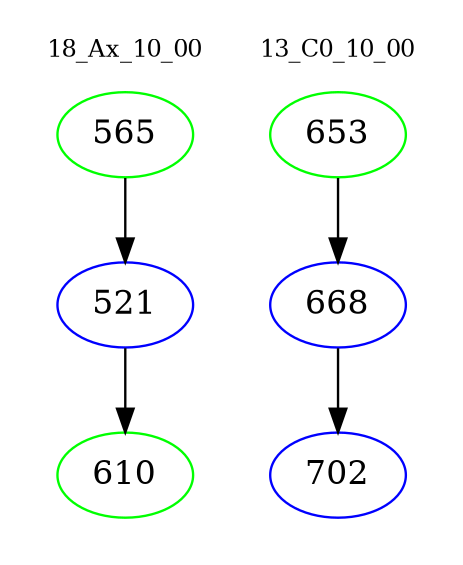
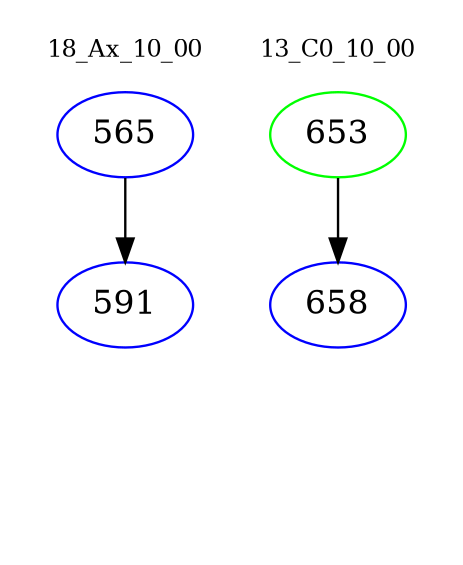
node "565": color green -> blue
node "521": label "521" -> "591"
node "668": label "668" -> "658"
node "610": removed
node "702": removed
